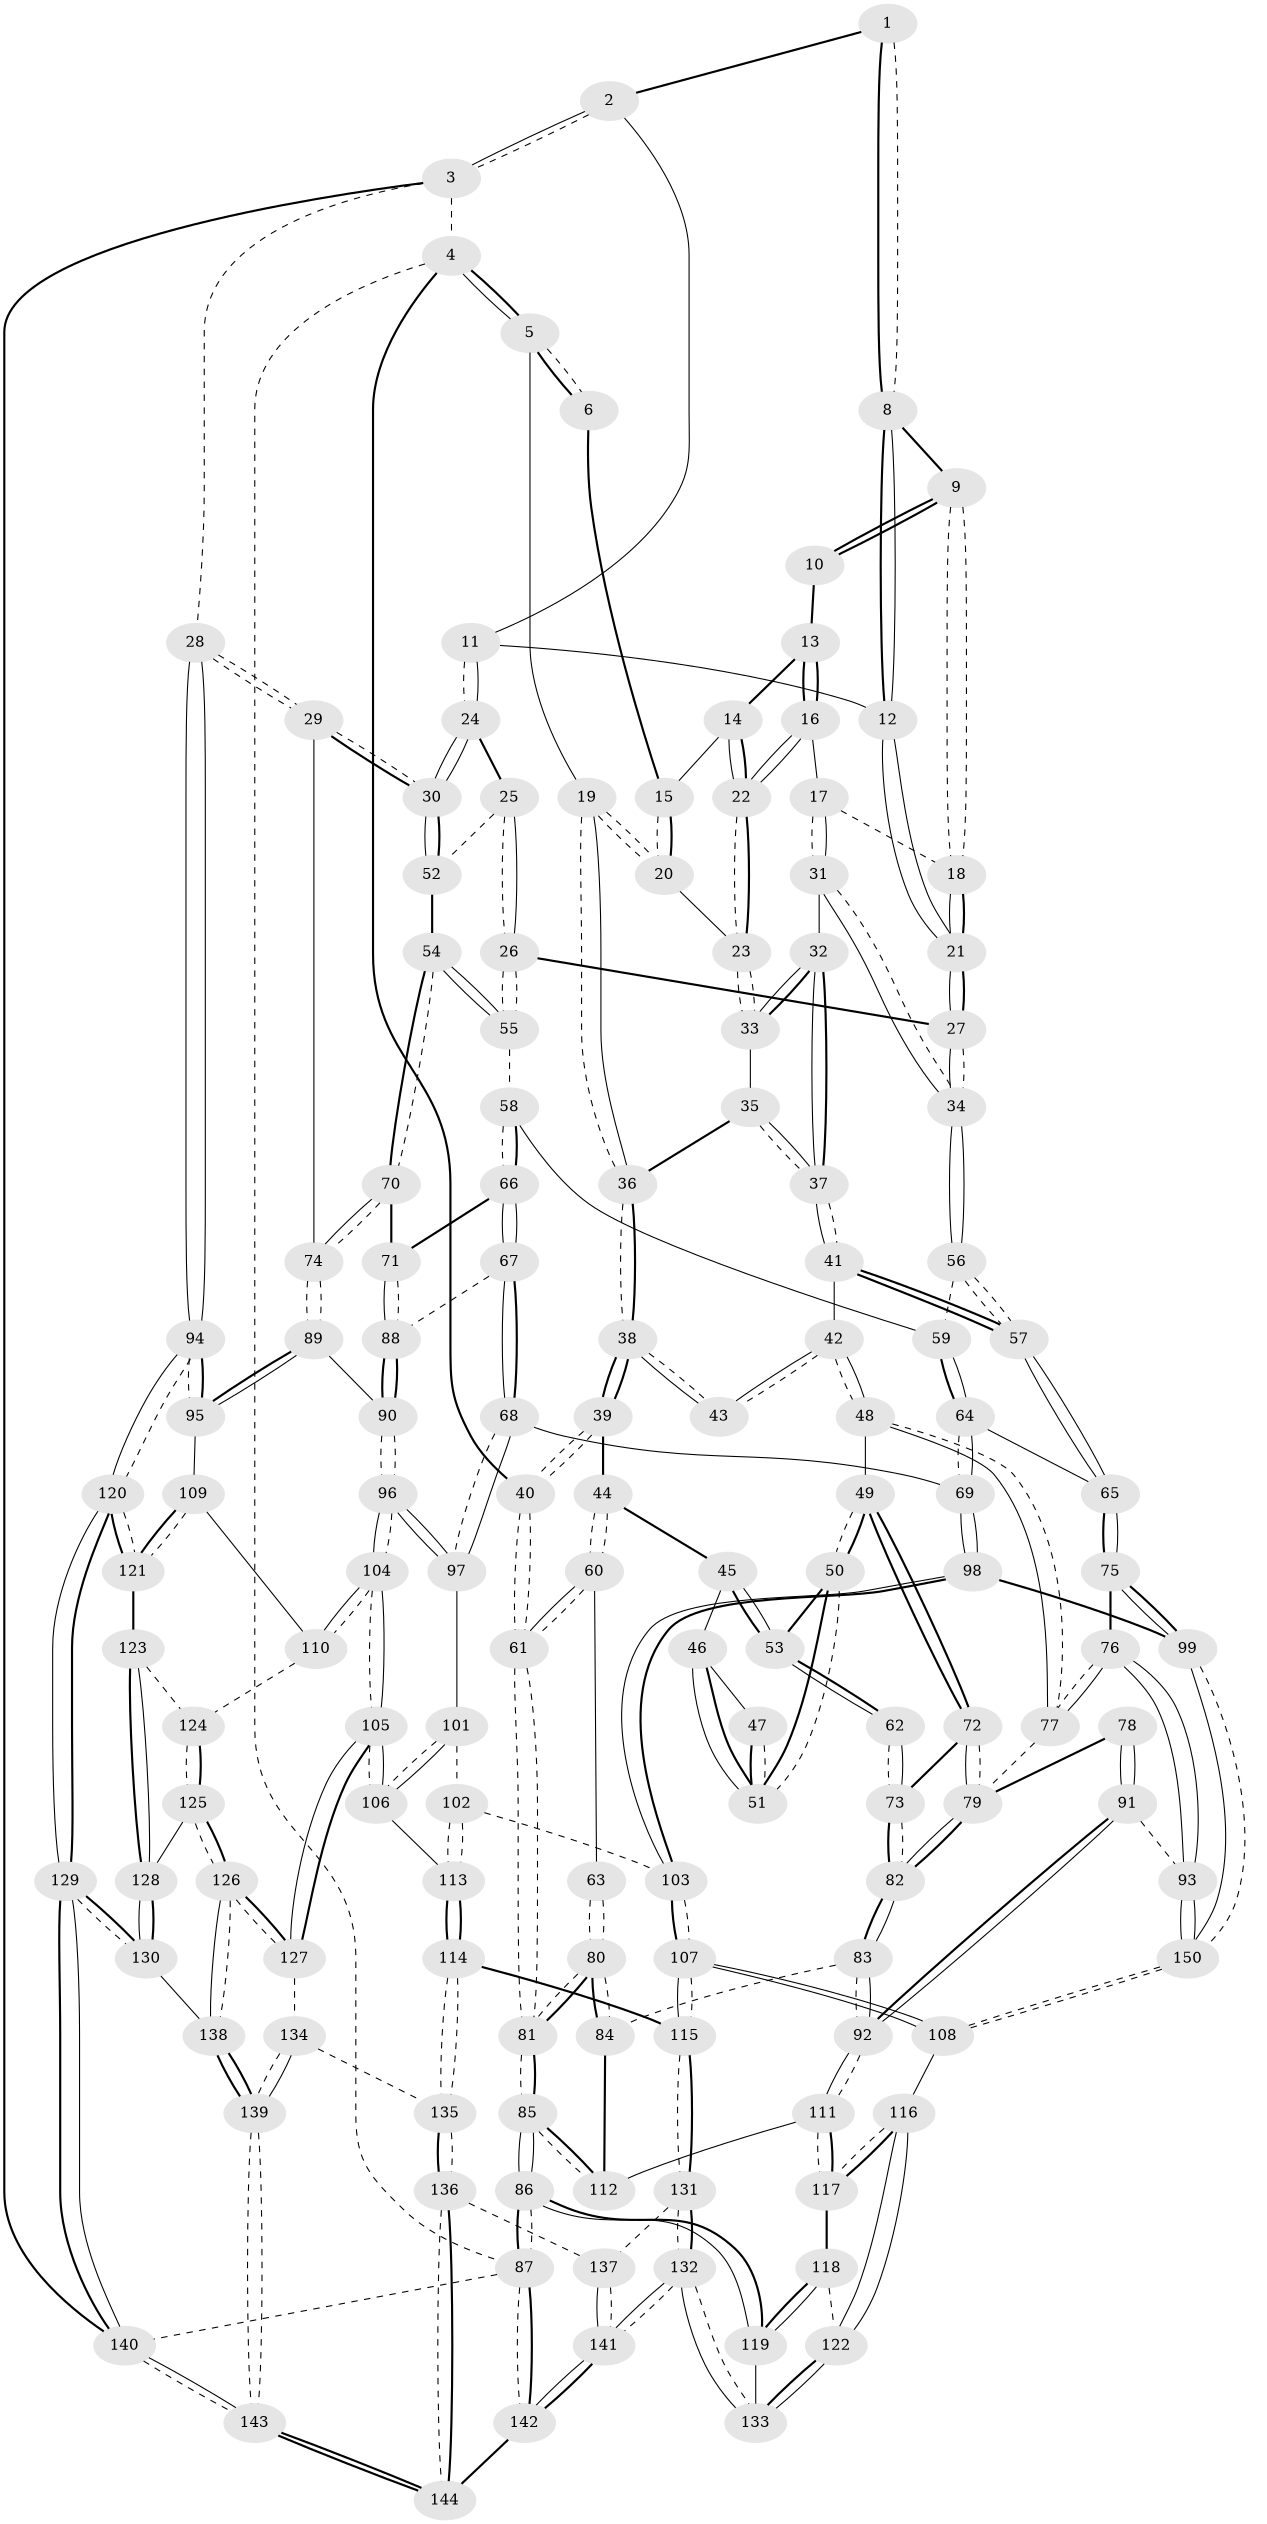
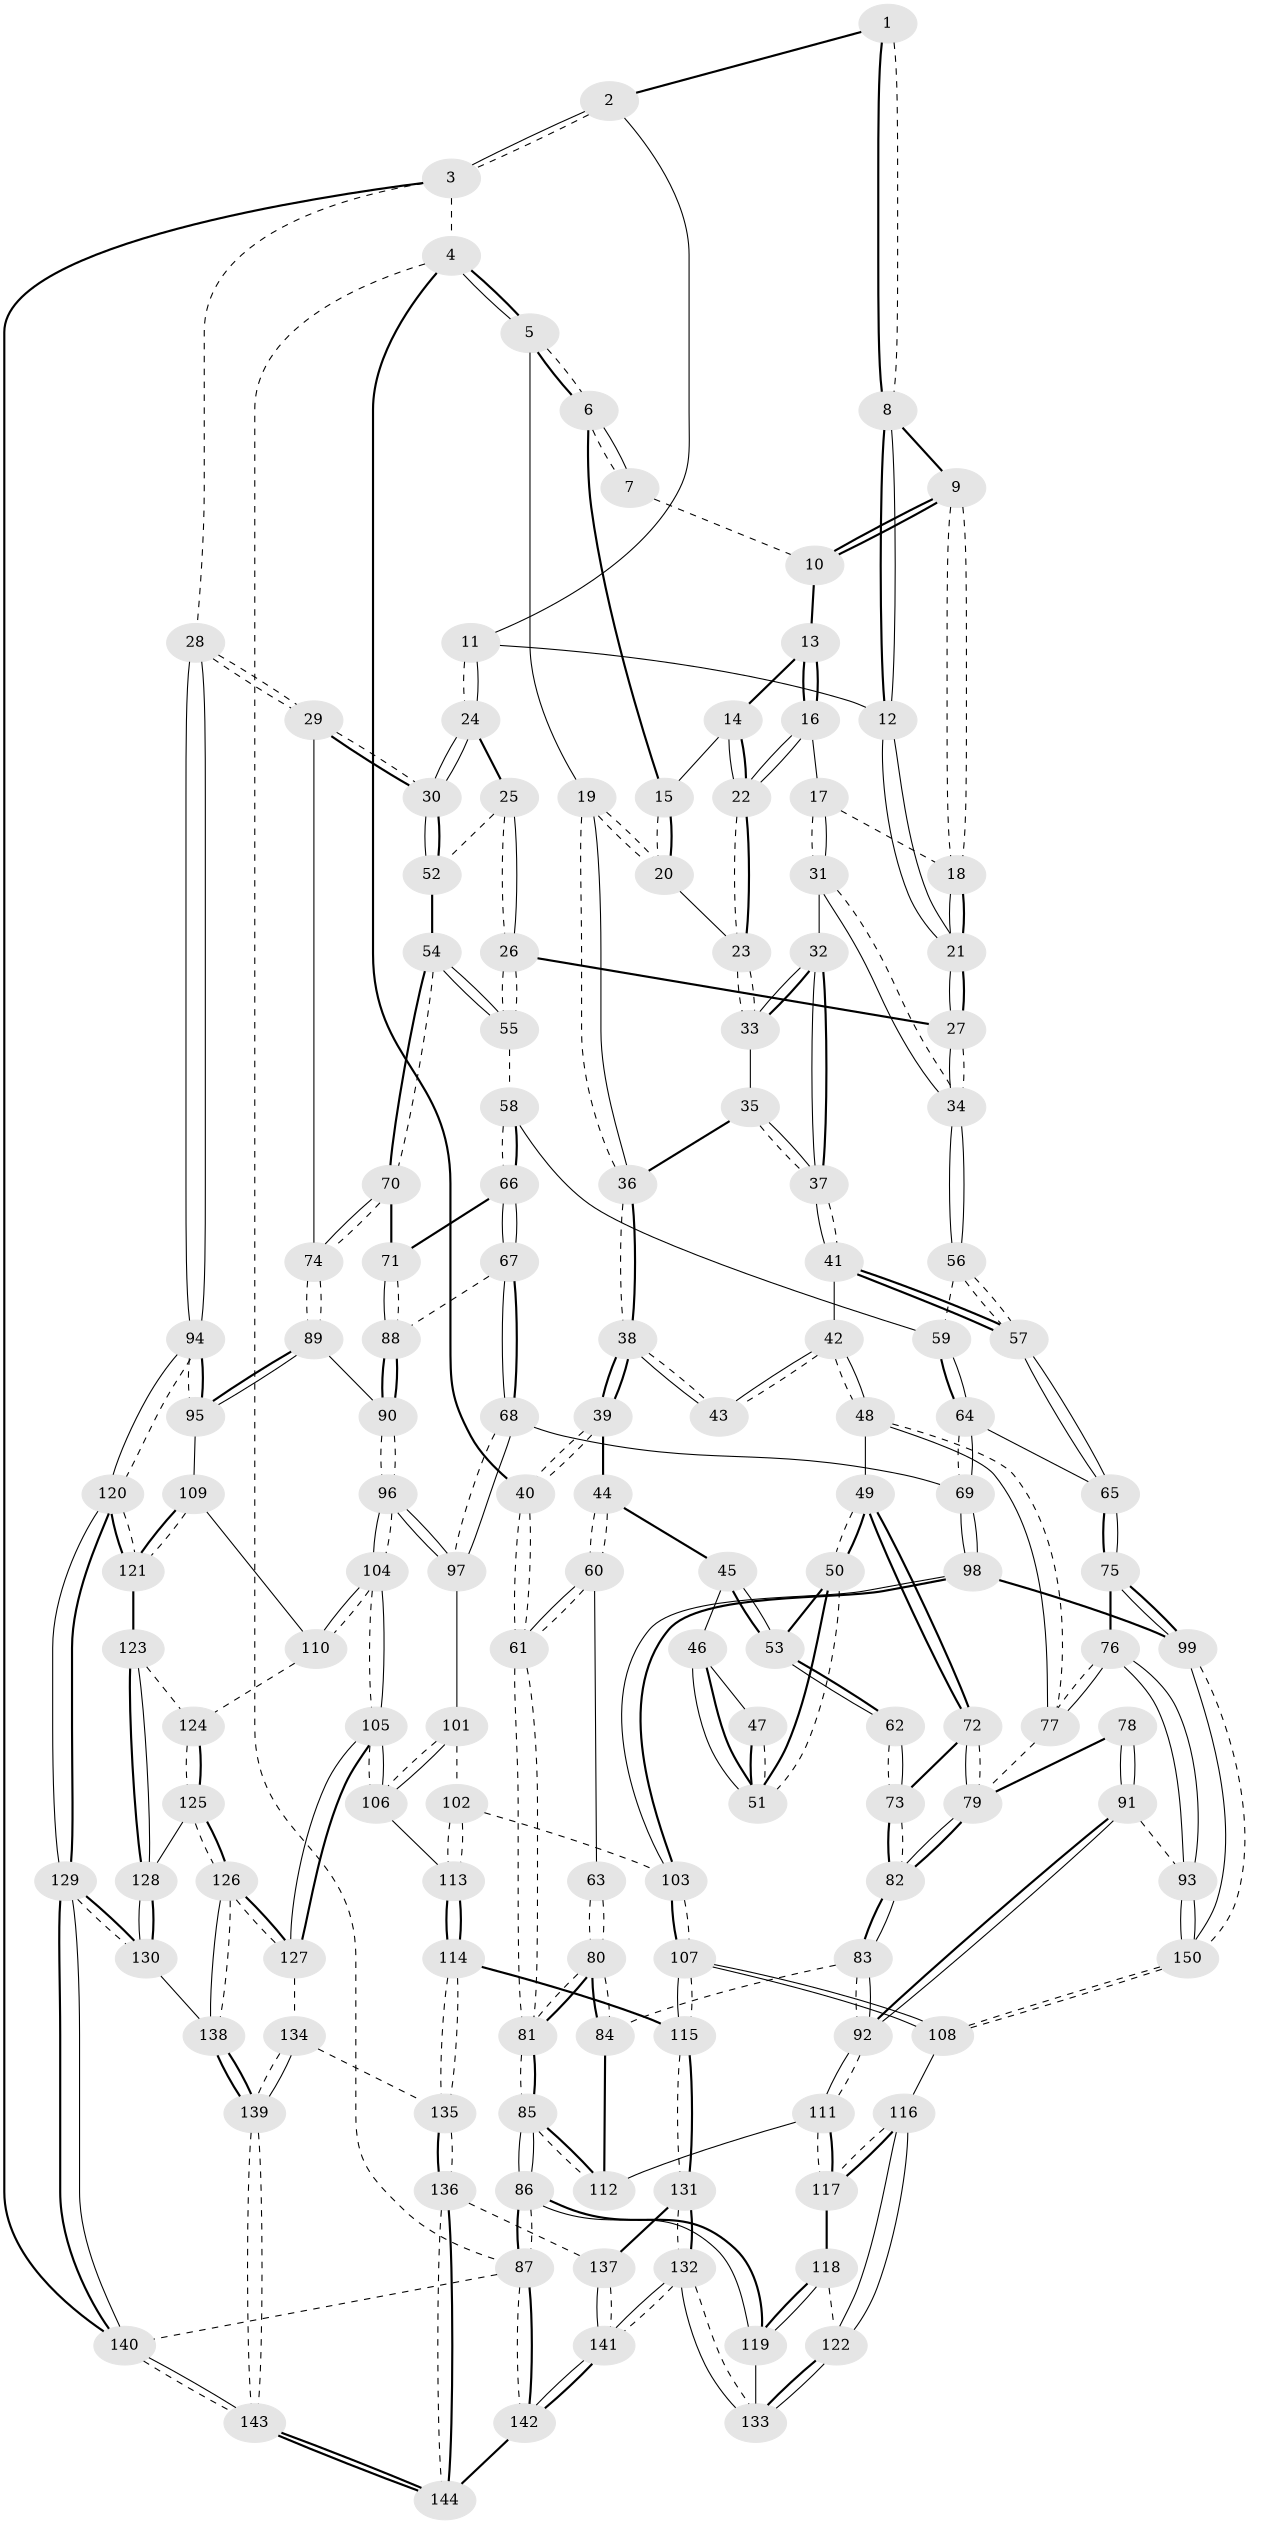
node "7": added
edge "131" -- "137": style dashed -> bold
